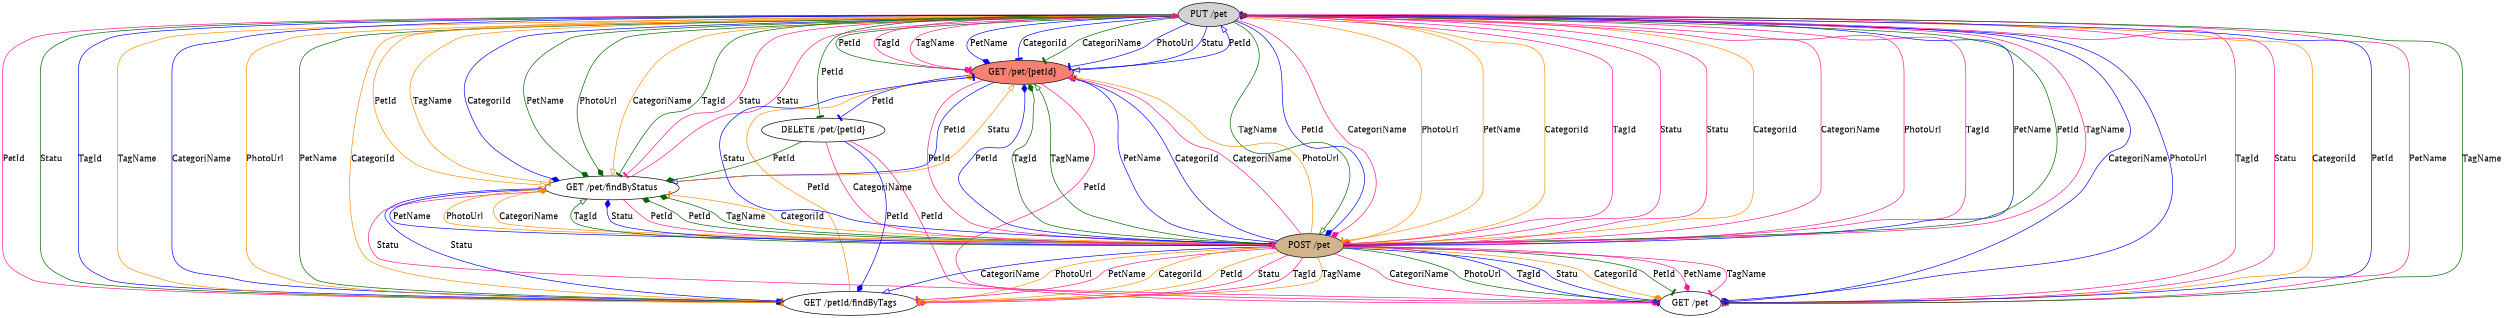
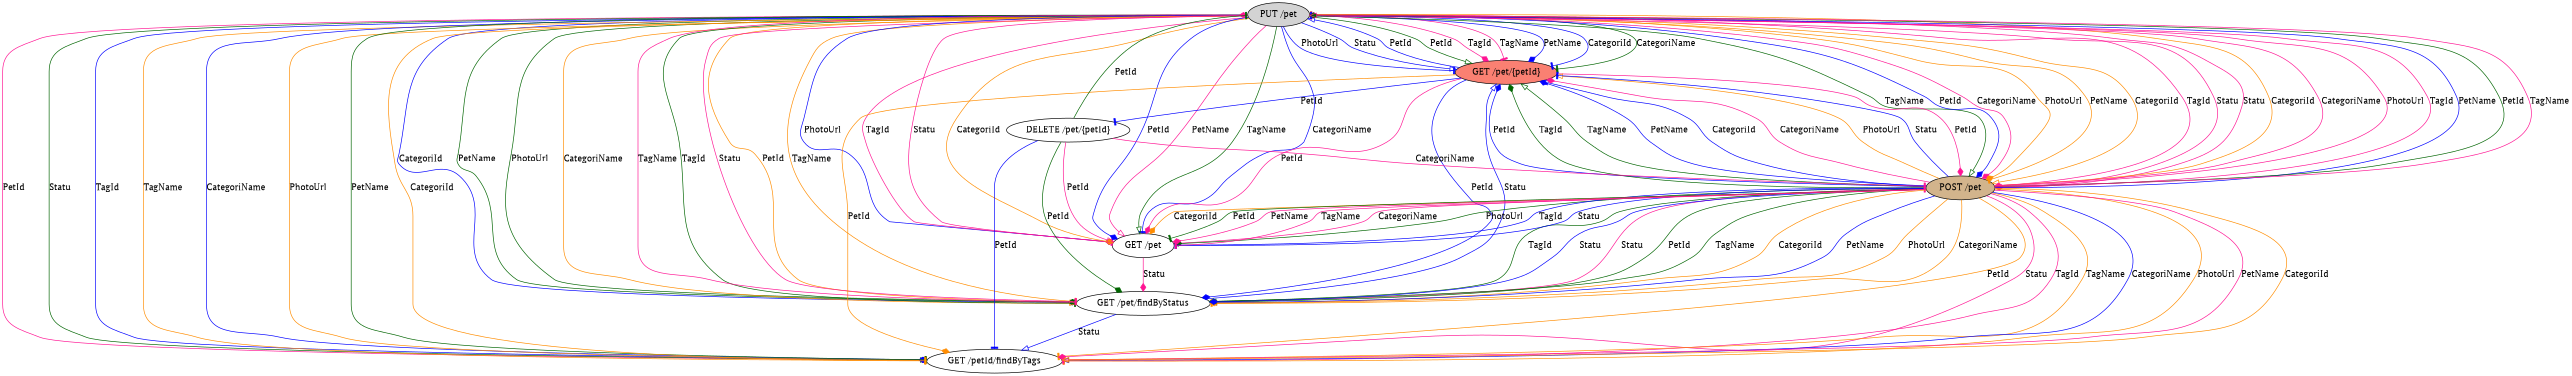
edge "PUT /pet" -> "DELETE /pet/{petId}": reversed
edge "GET /pet/findByStatus" -> "PUT /pet": label "Statu" -> "TagName"
edge "GET /petId/findByTags" -> "GET /pet/{petId}": reversed
edge "GET /pet/{petId}" -> "GET /pet/findByStatus": arrowhead onormal -> diamond
edge "GET /pet/findByStatus" -> "GET /pet/{petId}": color darkorange -> blue
edge "DELETE /pet/{petId}" -> "GET /petId/findByTags": arrowhead diamond -> tee
edge "GET /pet/findByStatus" -> "POST /pet": label "PetId" -> "Statu"
edge "GET /pet/findByStatus" -> "GET /pet": reversed
